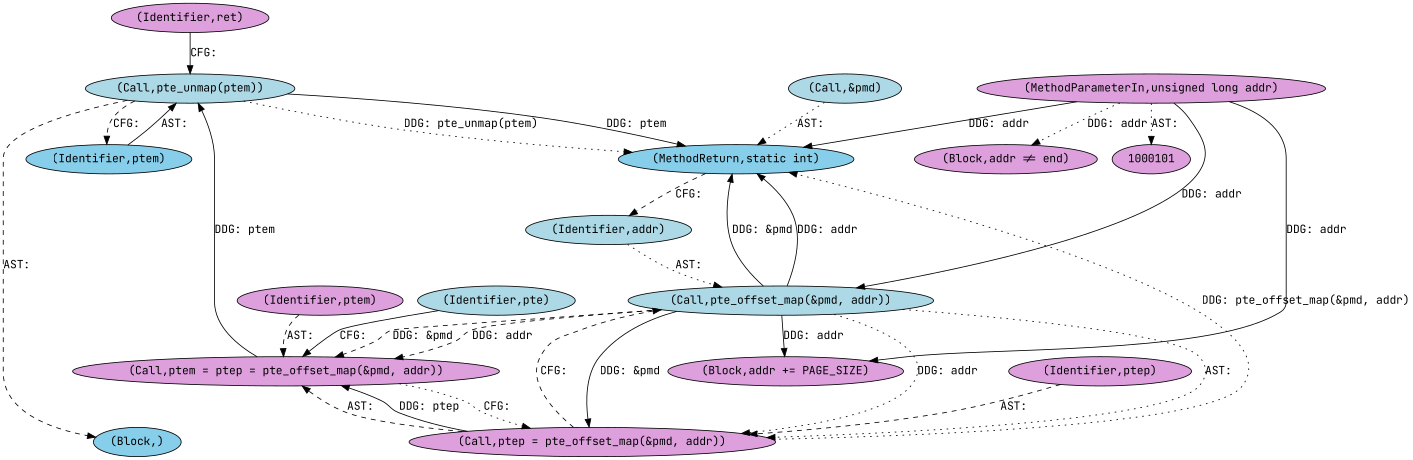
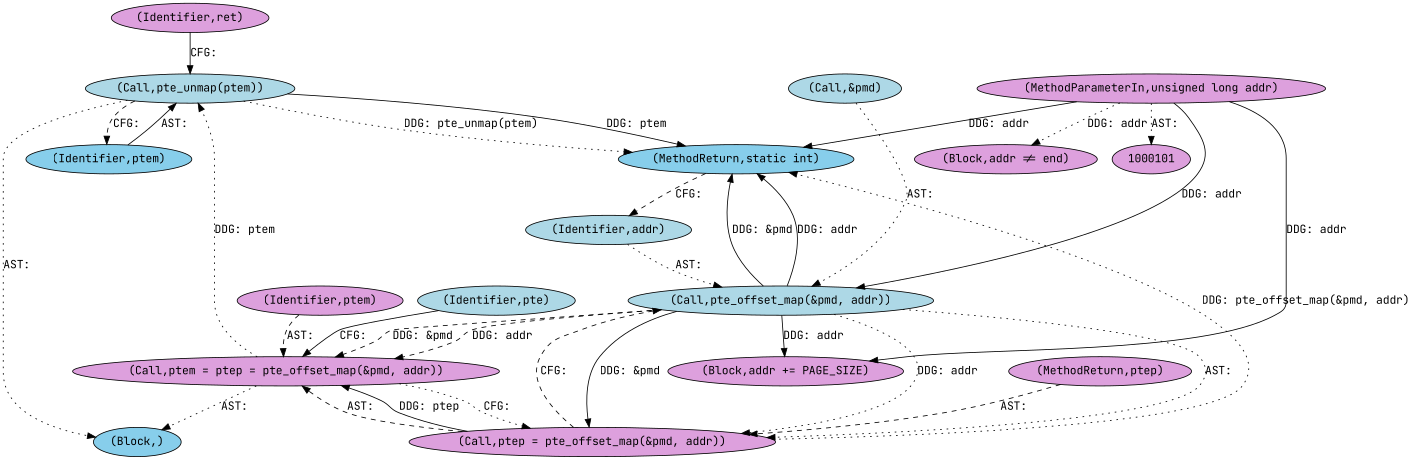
edge "(Call,&pmd)" -> "(MethodReturn,static int)": now "(Call,&pmd)" -> "(Call,pte_offset_map(&pmd, addr))"
edge "(Call,ptem = ptep = pte_offset_map(&pmd, addr))" -> "(Call,pte_unmap(ptem))": style solid -> dotted
edge "(Call,pte_unmap(ptem))" -> "(Block,)": style dashed -> dotted
node "(Identifier,ptep)": label "(Identifier,ptep)" -> "(MethodReturn,ptep)"
edge "(Call,ptem = ptep = pte_offset_map(&pmd, addr))" -> "(Block,)": added, label "AST:"
